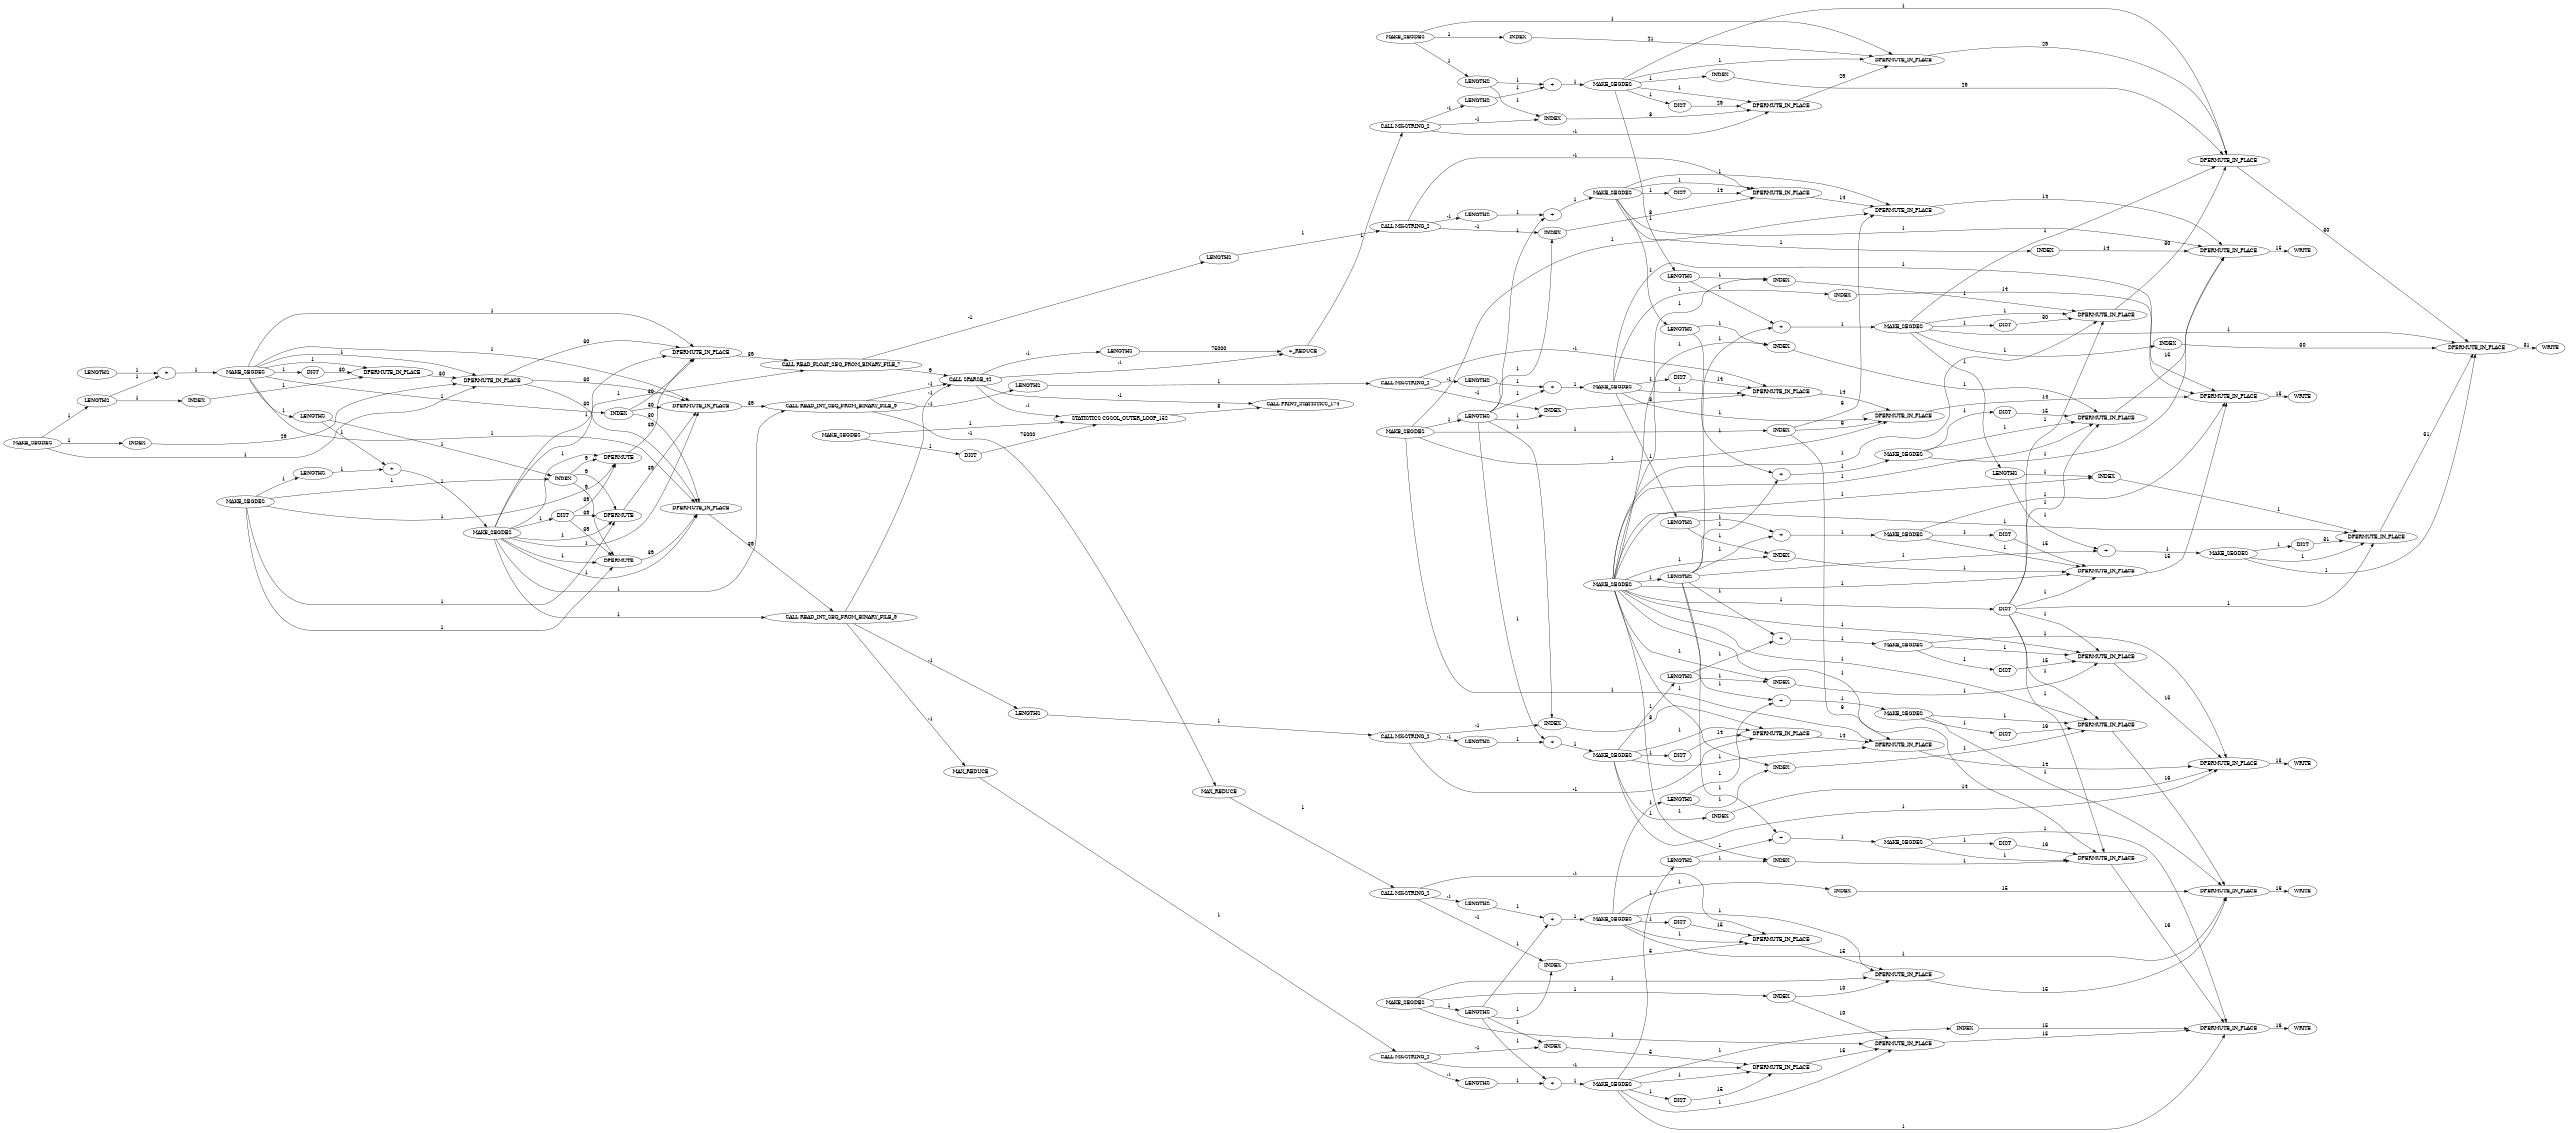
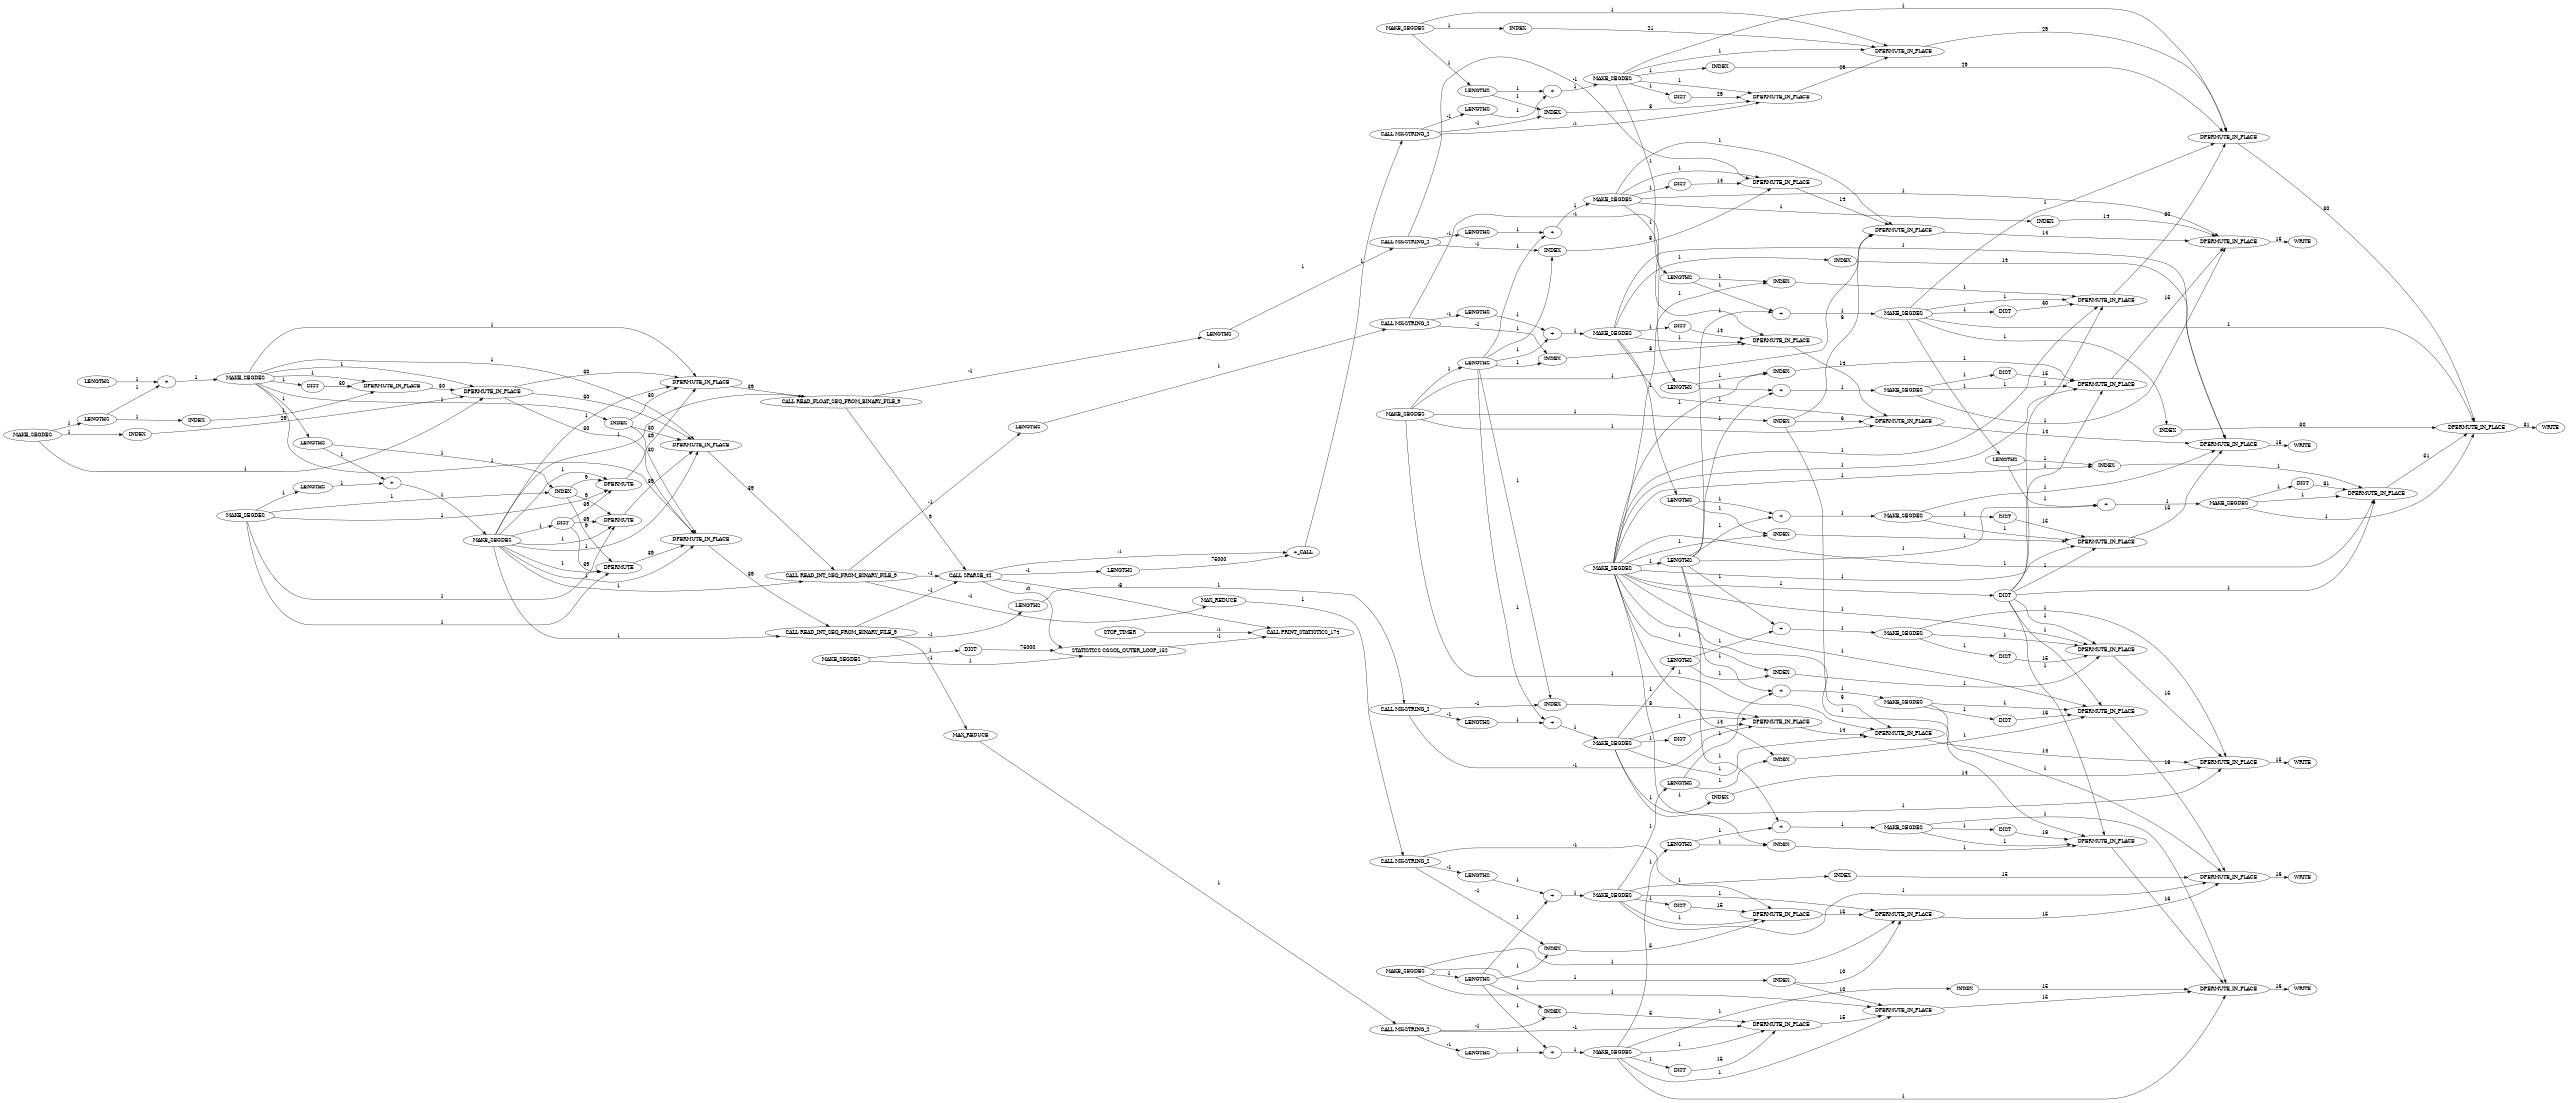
node "+_REDUCE": label "+_REDUCE" -> "+_CALL"
node "CALL READ_FLOAT_SEQ_FROM_BINARY_FILE_7": label "CALL READ_FLOAT_SEQ_FROM_BINARY_FILE_7" -> "CALL READ_FLOAT_SEQ_FROM_BINARY_FILE_9"
edge "CALL SPARSE_42" -> "CALL PRINT_STATISTICS_174": label "-1" -> "-8"
edge "CALL SPARSE_42" -> "STATISTICS CGSOL_OUTER_LOOP_152": label "-1" -> "-0"
edge "STATISTICS CGSOL_OUTER_LOOP_152" -> "CALL PRINT_STATISTICS_174": label "8" -> "-1"
node "STOP_TIMER": added
